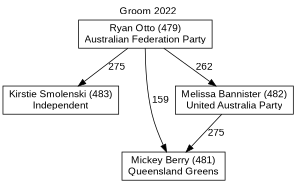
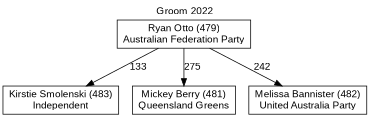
edge "Ryan Otto (479) Australian Federation Party" -> "Kirstie Smolenski (483) Independent": label "275" -> "133"
edge "Ryan Otto (479) Australian Federation Party" -> "Melissa Bannister (482) United Australia Party": label "262" -> "242"
edge "Ryan Otto (479) Australian Federation Party" -> "Mickey Berry (481) Queensland Greens": label "159" -> "275"
edge "Melissa Bannister (482) United Australia Party" -> "Mickey Berry (481) Queensland Greens": removed, label "275"
